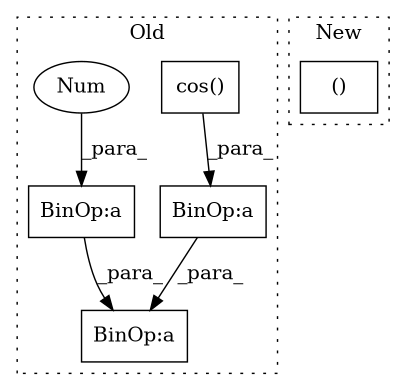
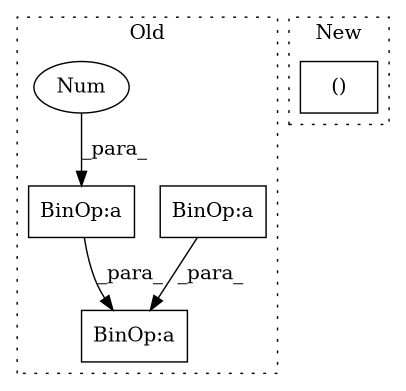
node "cos()": removed
